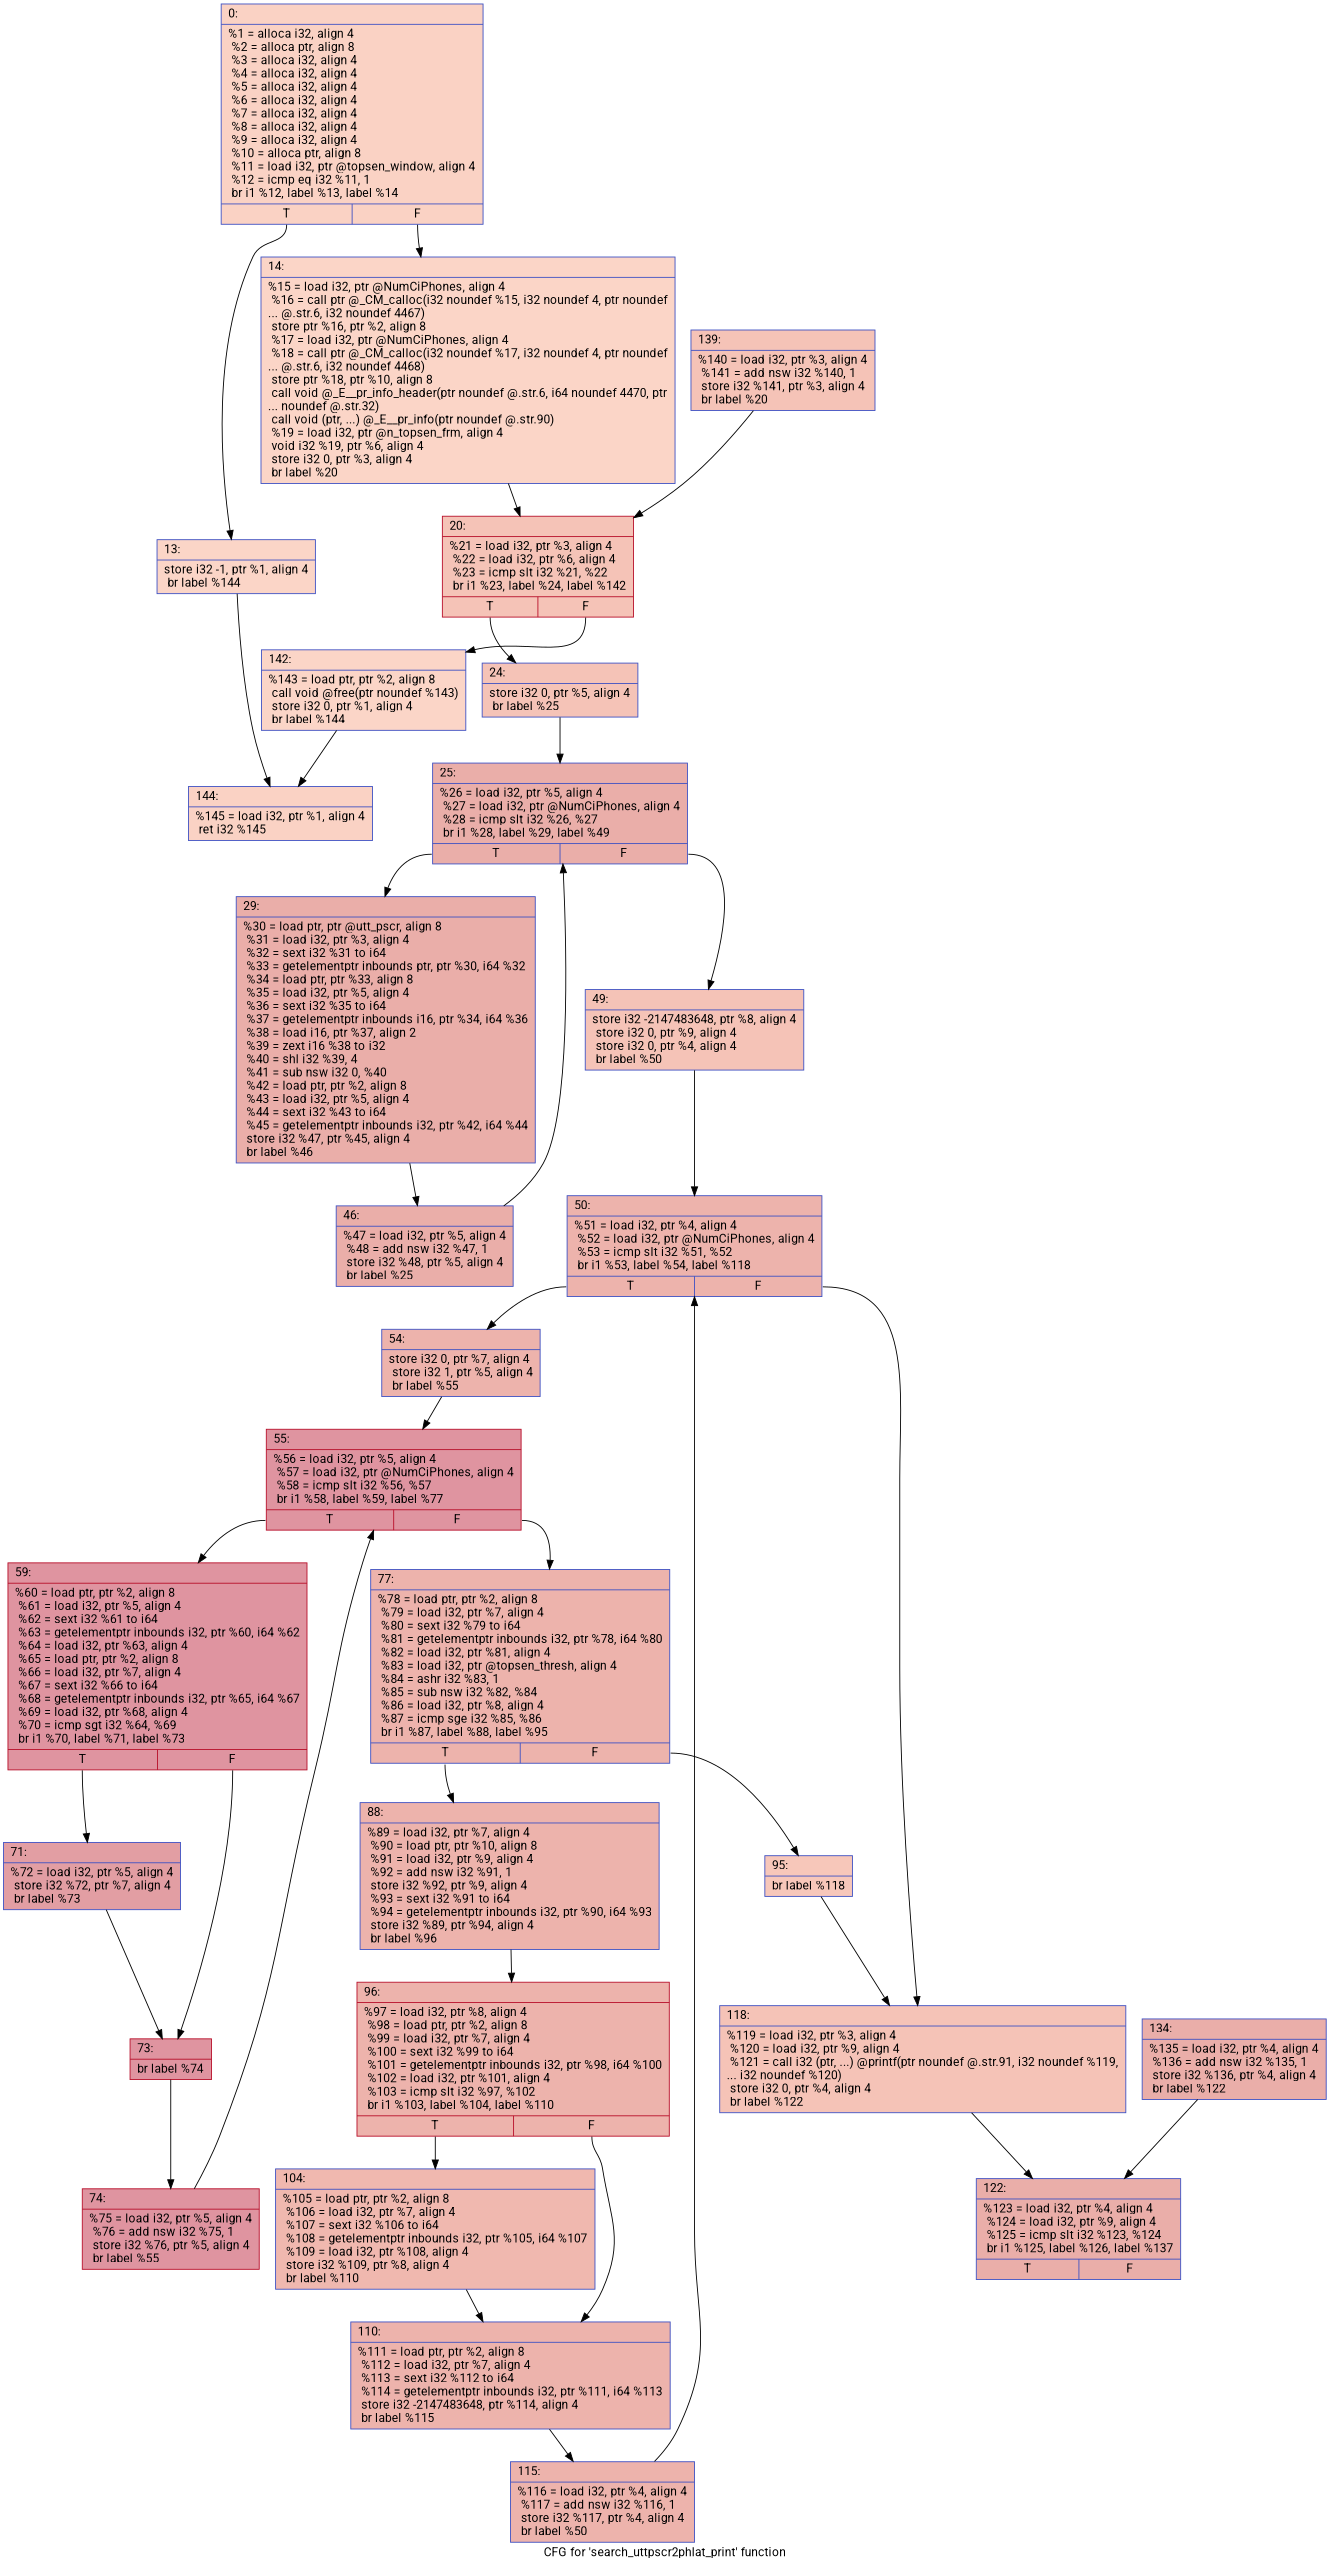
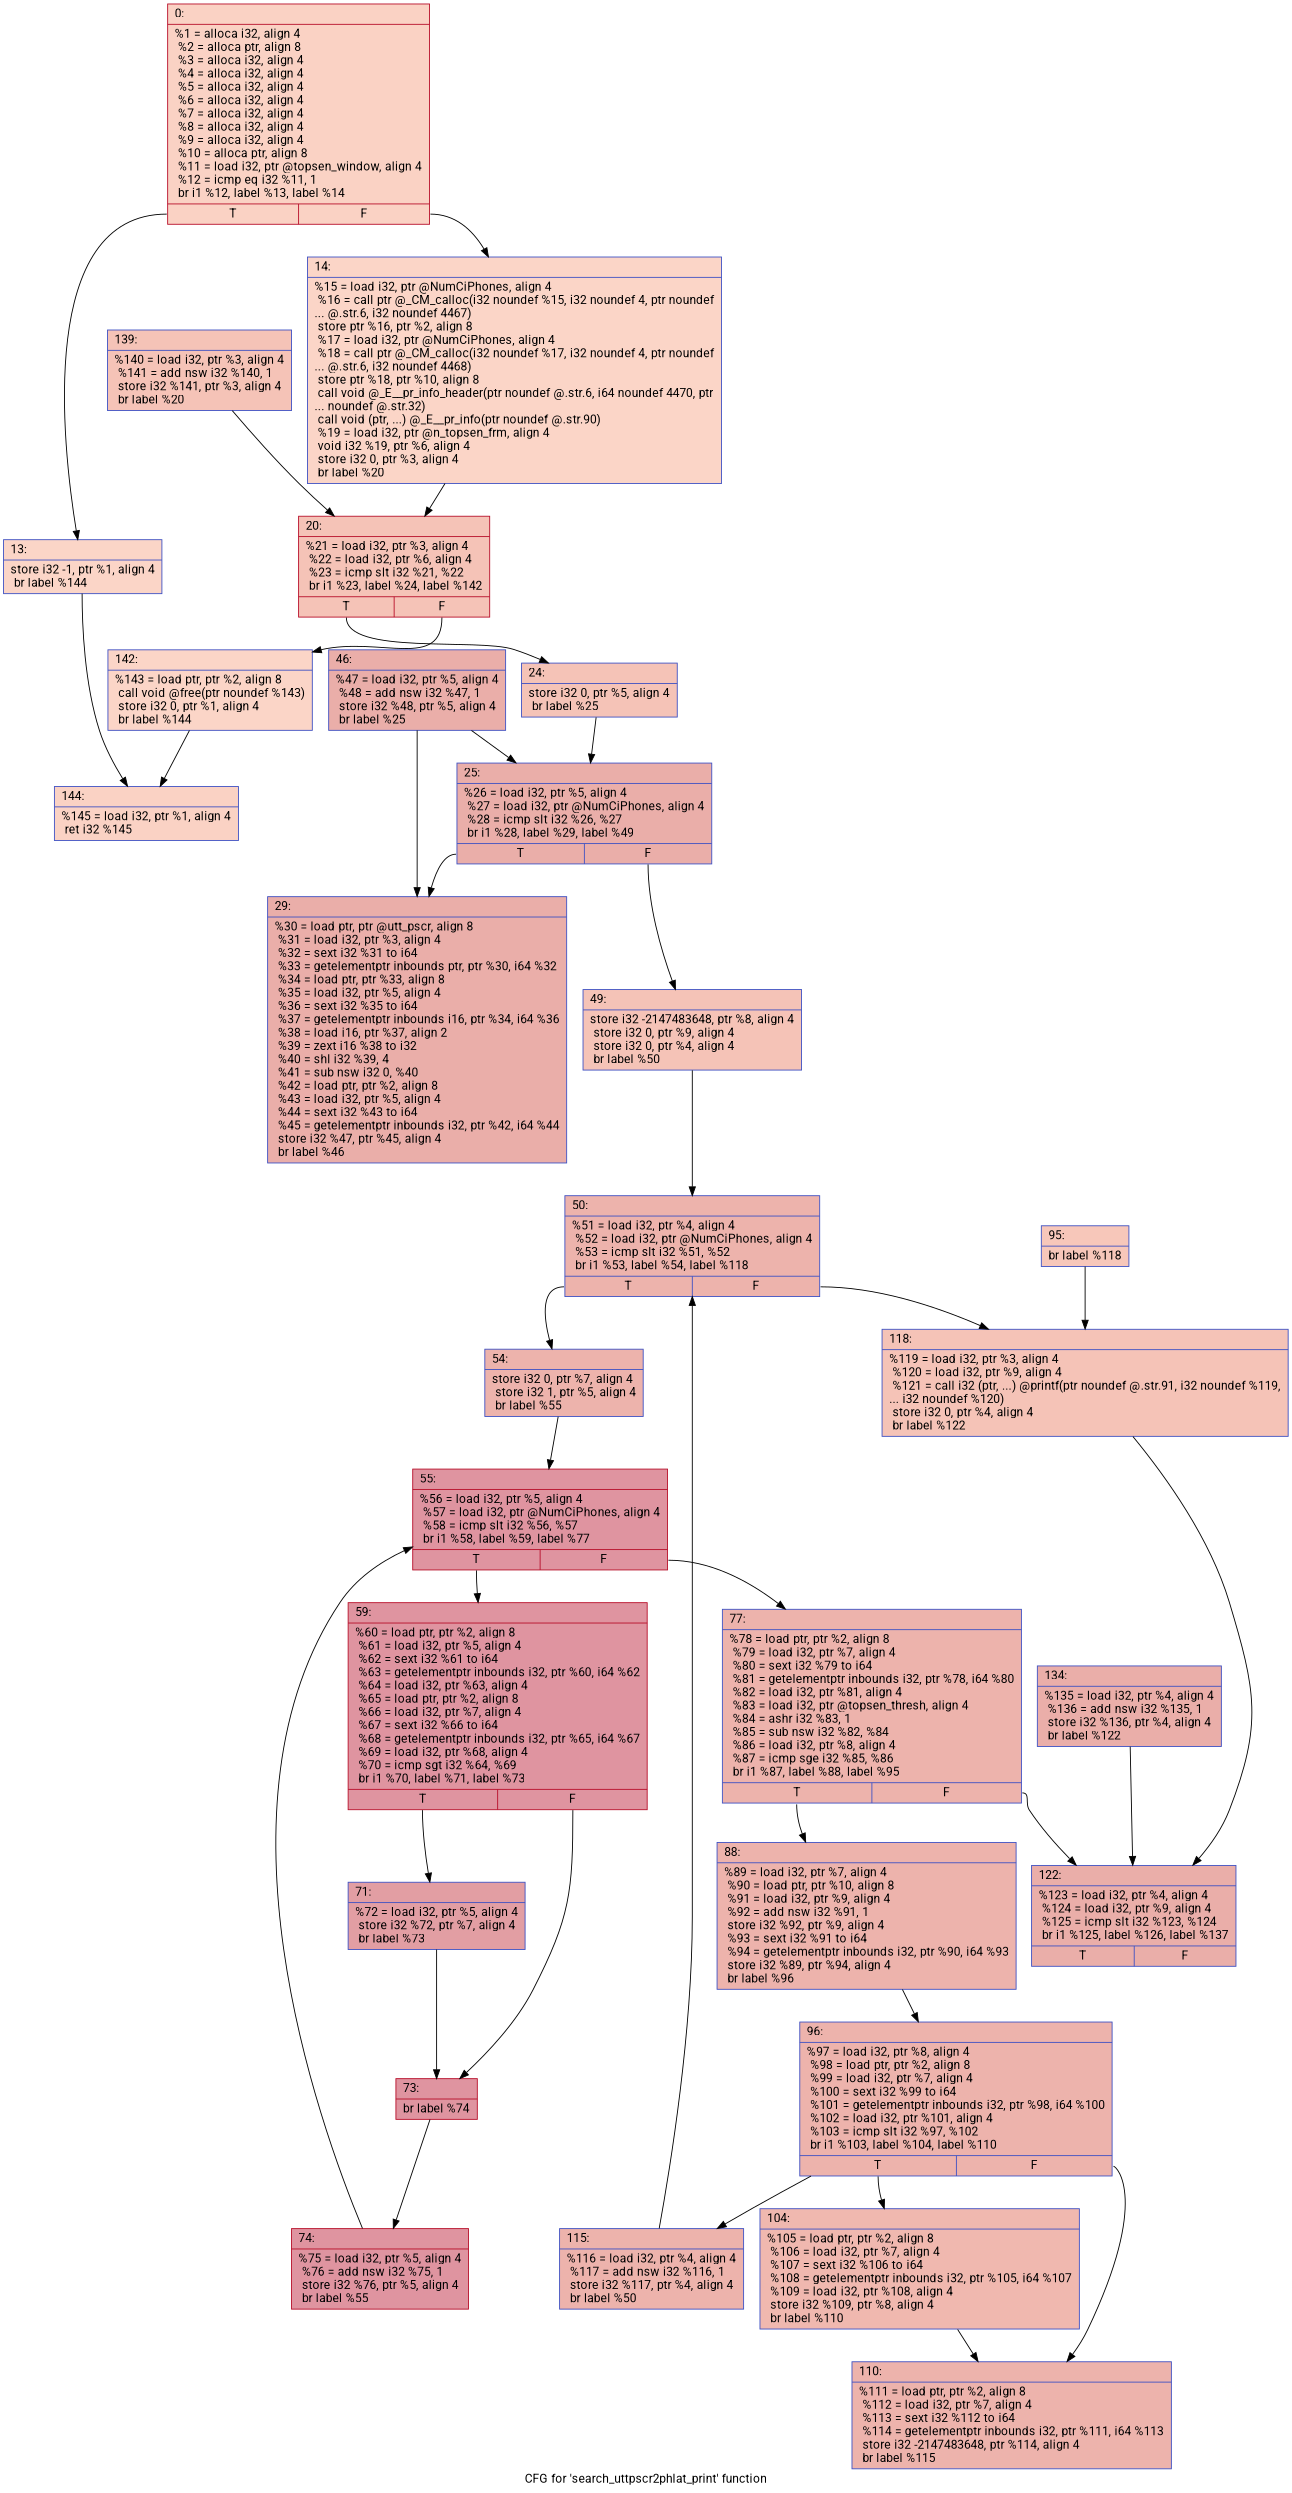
node "0:": color #3d50c3ff -> #b70d28ff
edge "29:" -> "46:": reversed
edge "77:" -> "95:": now "77:" -> "122:"
node "96:": color #b70d28ff -> #3d50c3ff
edge "110:" -> "115:": now "96:" -> "115:"
